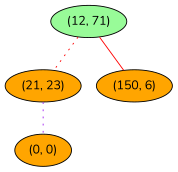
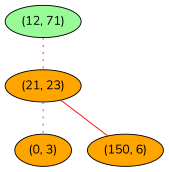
edge "(12, 71)" -- "(150, 6)": now "(21, 23)" -- "(150, 6)"
node "(0, 0)": label "(0, 0)" -> "(0, 3)"
